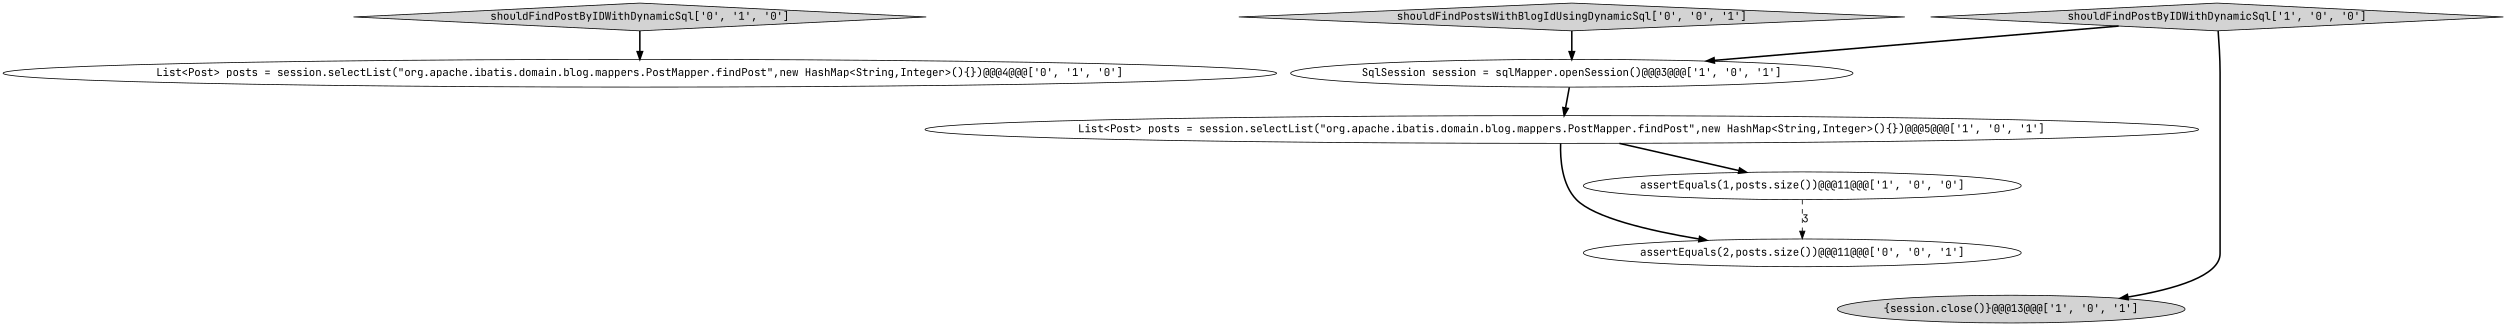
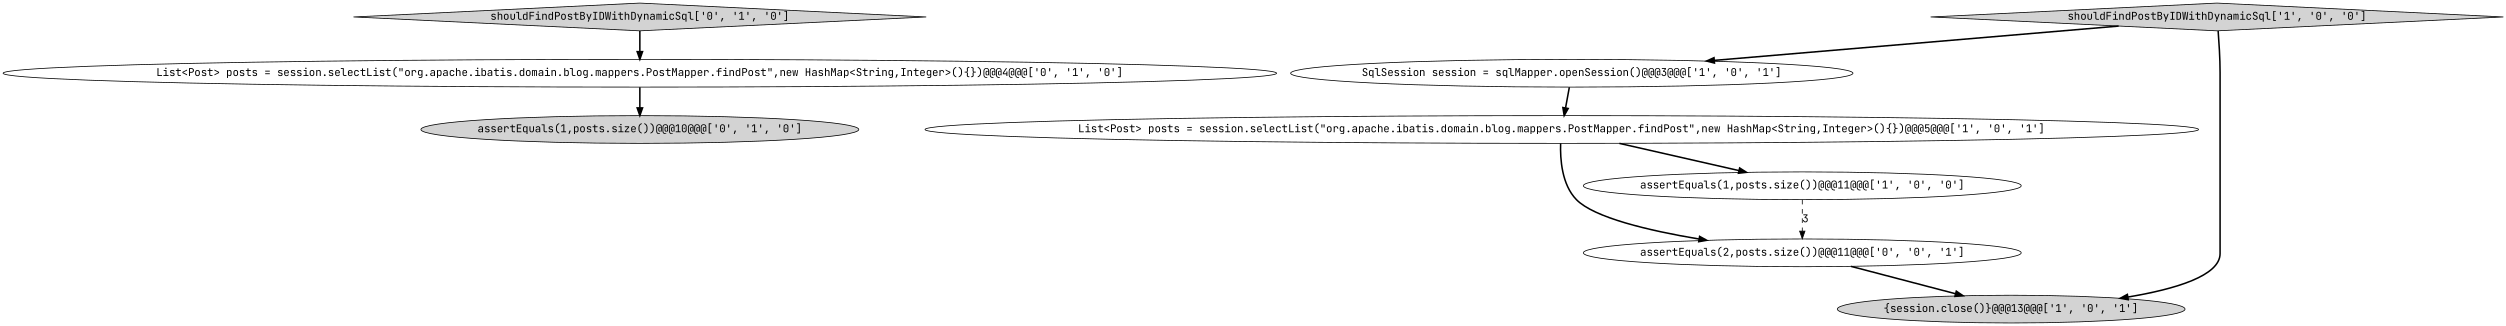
node "shouldFindPostsWithBlogIdUsingDynamicSql['0', '0', '1']": removed
node "assertEquals(1,posts.size())@@@10@@@['0', '1', '0']": added
edge "assertEquals(2,posts.size())@@@11@@@['0', '0', '1']" -> "{session.close()}@@@13@@@['1', '0', '1']": added
